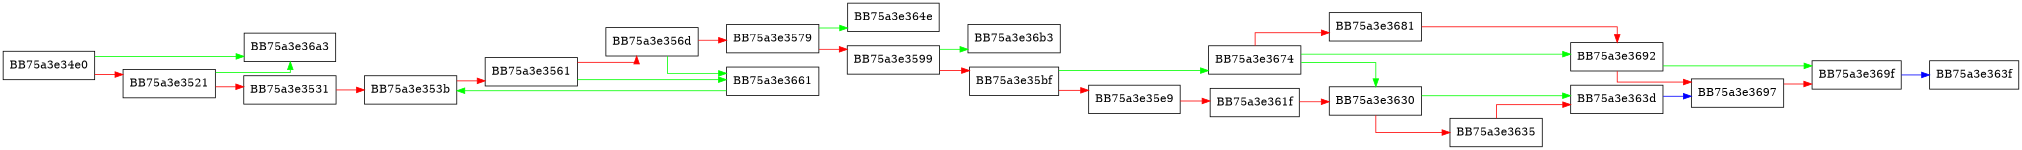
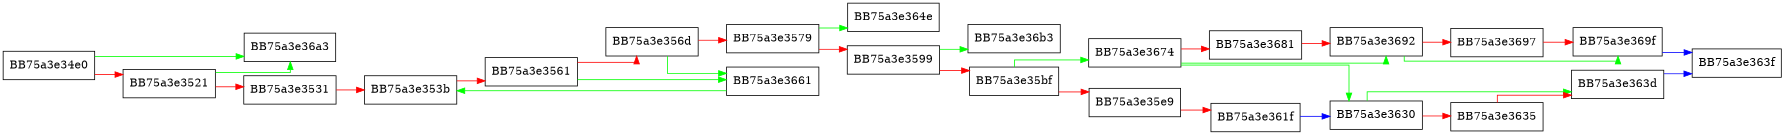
edge "BB75a3e363d" -> "BB75a3e3697": now "BB75a3e363d" -> "BB75a3e363f"
edge "BB75a3e361f" -> "BB75a3e3630": color red -> blue
